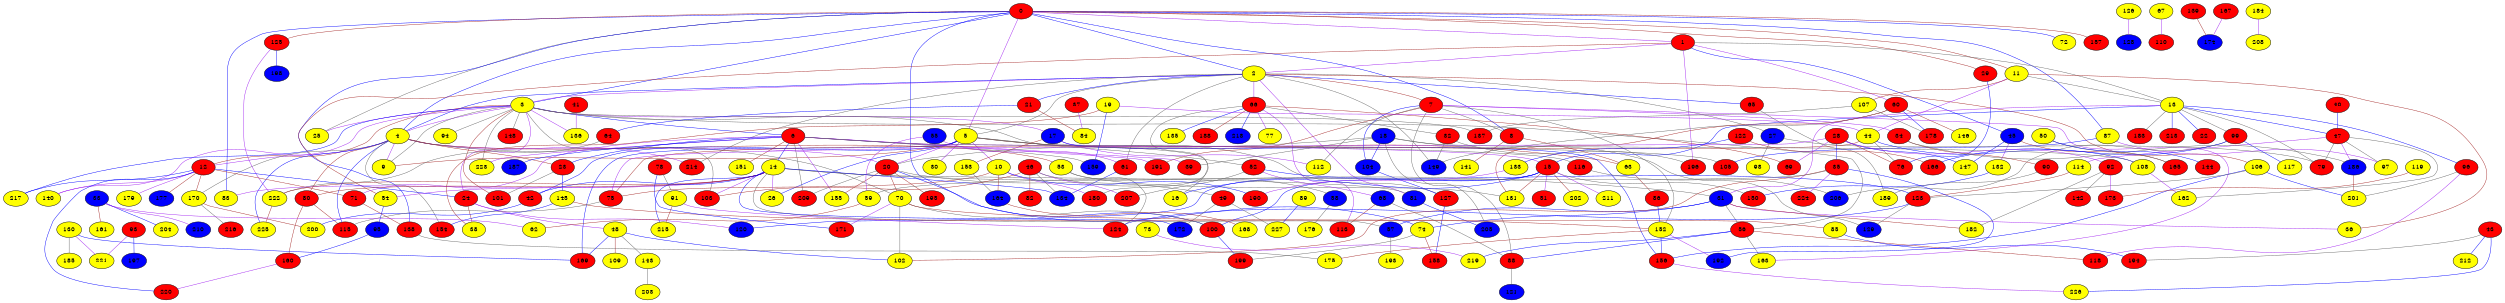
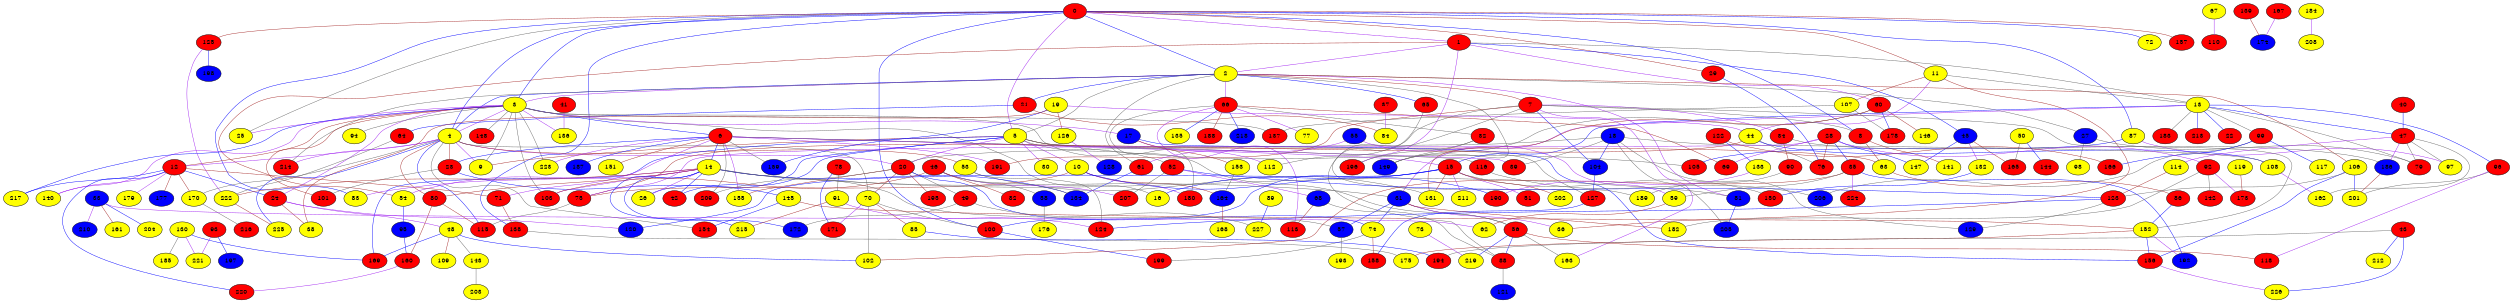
edge "19" -- "126": added
node "200": removed
